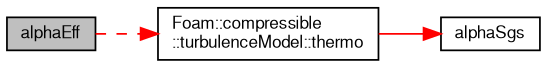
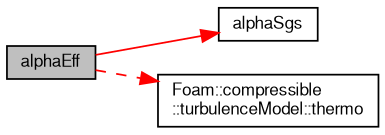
edge "Foam::compressible ::turbulenceModel::thermo" -> "alphaSgs": now "alphaEff" -> "alphaSgs"
